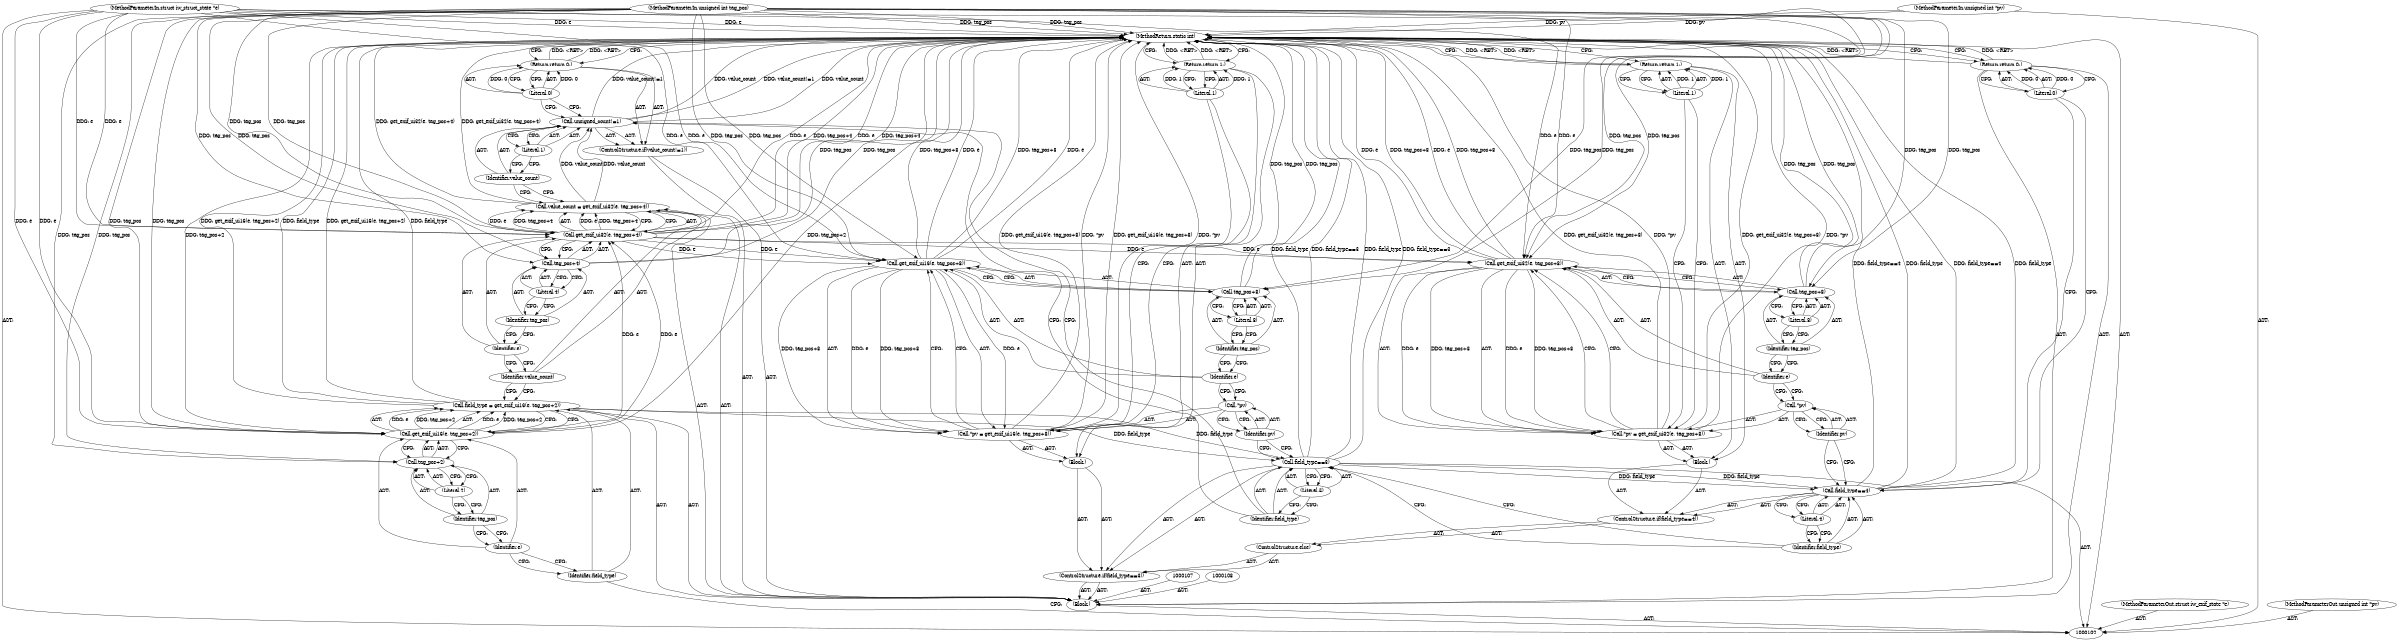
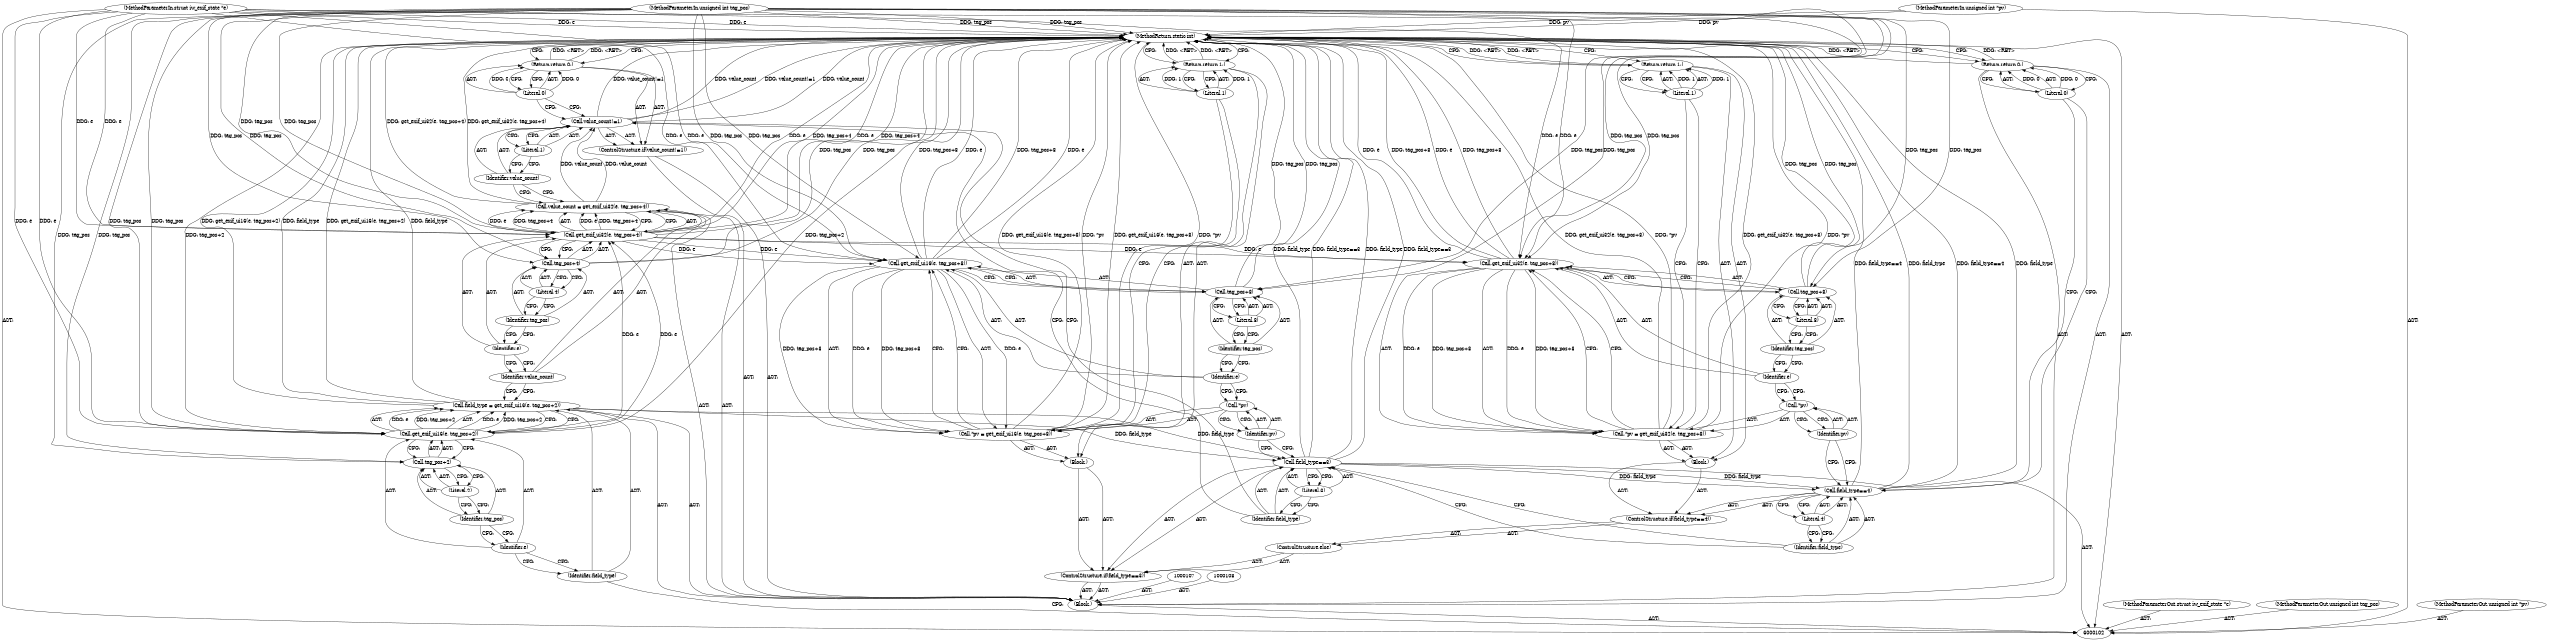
node "(MethodParameterIn,struct iw_struct_state *e)": label "(MethodParameterIn,struct iw_struct_state *e)" -> "(MethodParameterIn,struct iw_exif_state *e)"
node "(Call,unsigned_count!=1)": label "(Call,unsigned_count!=1)" -> "(Call,value_count!=1)"
node "(Literal,5)": label "(Literal,5)" -> "(Literal,3)"
node "(MethodParameterOut,unsigned int tag_pos)": added
node "1000102": label "1000102" -> "6000102"
